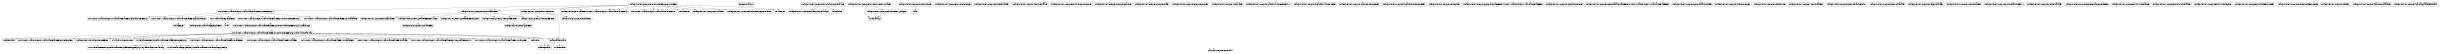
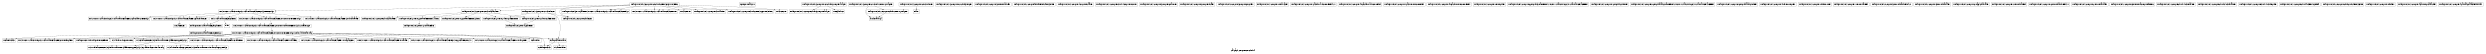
node "_ZN9LAMMPS_NS7Compute9init_listEiPNS_9NeighListE": added
node "_ZN9__gnu_cxx11char_traitsIcE2eqERKcS3_": added
